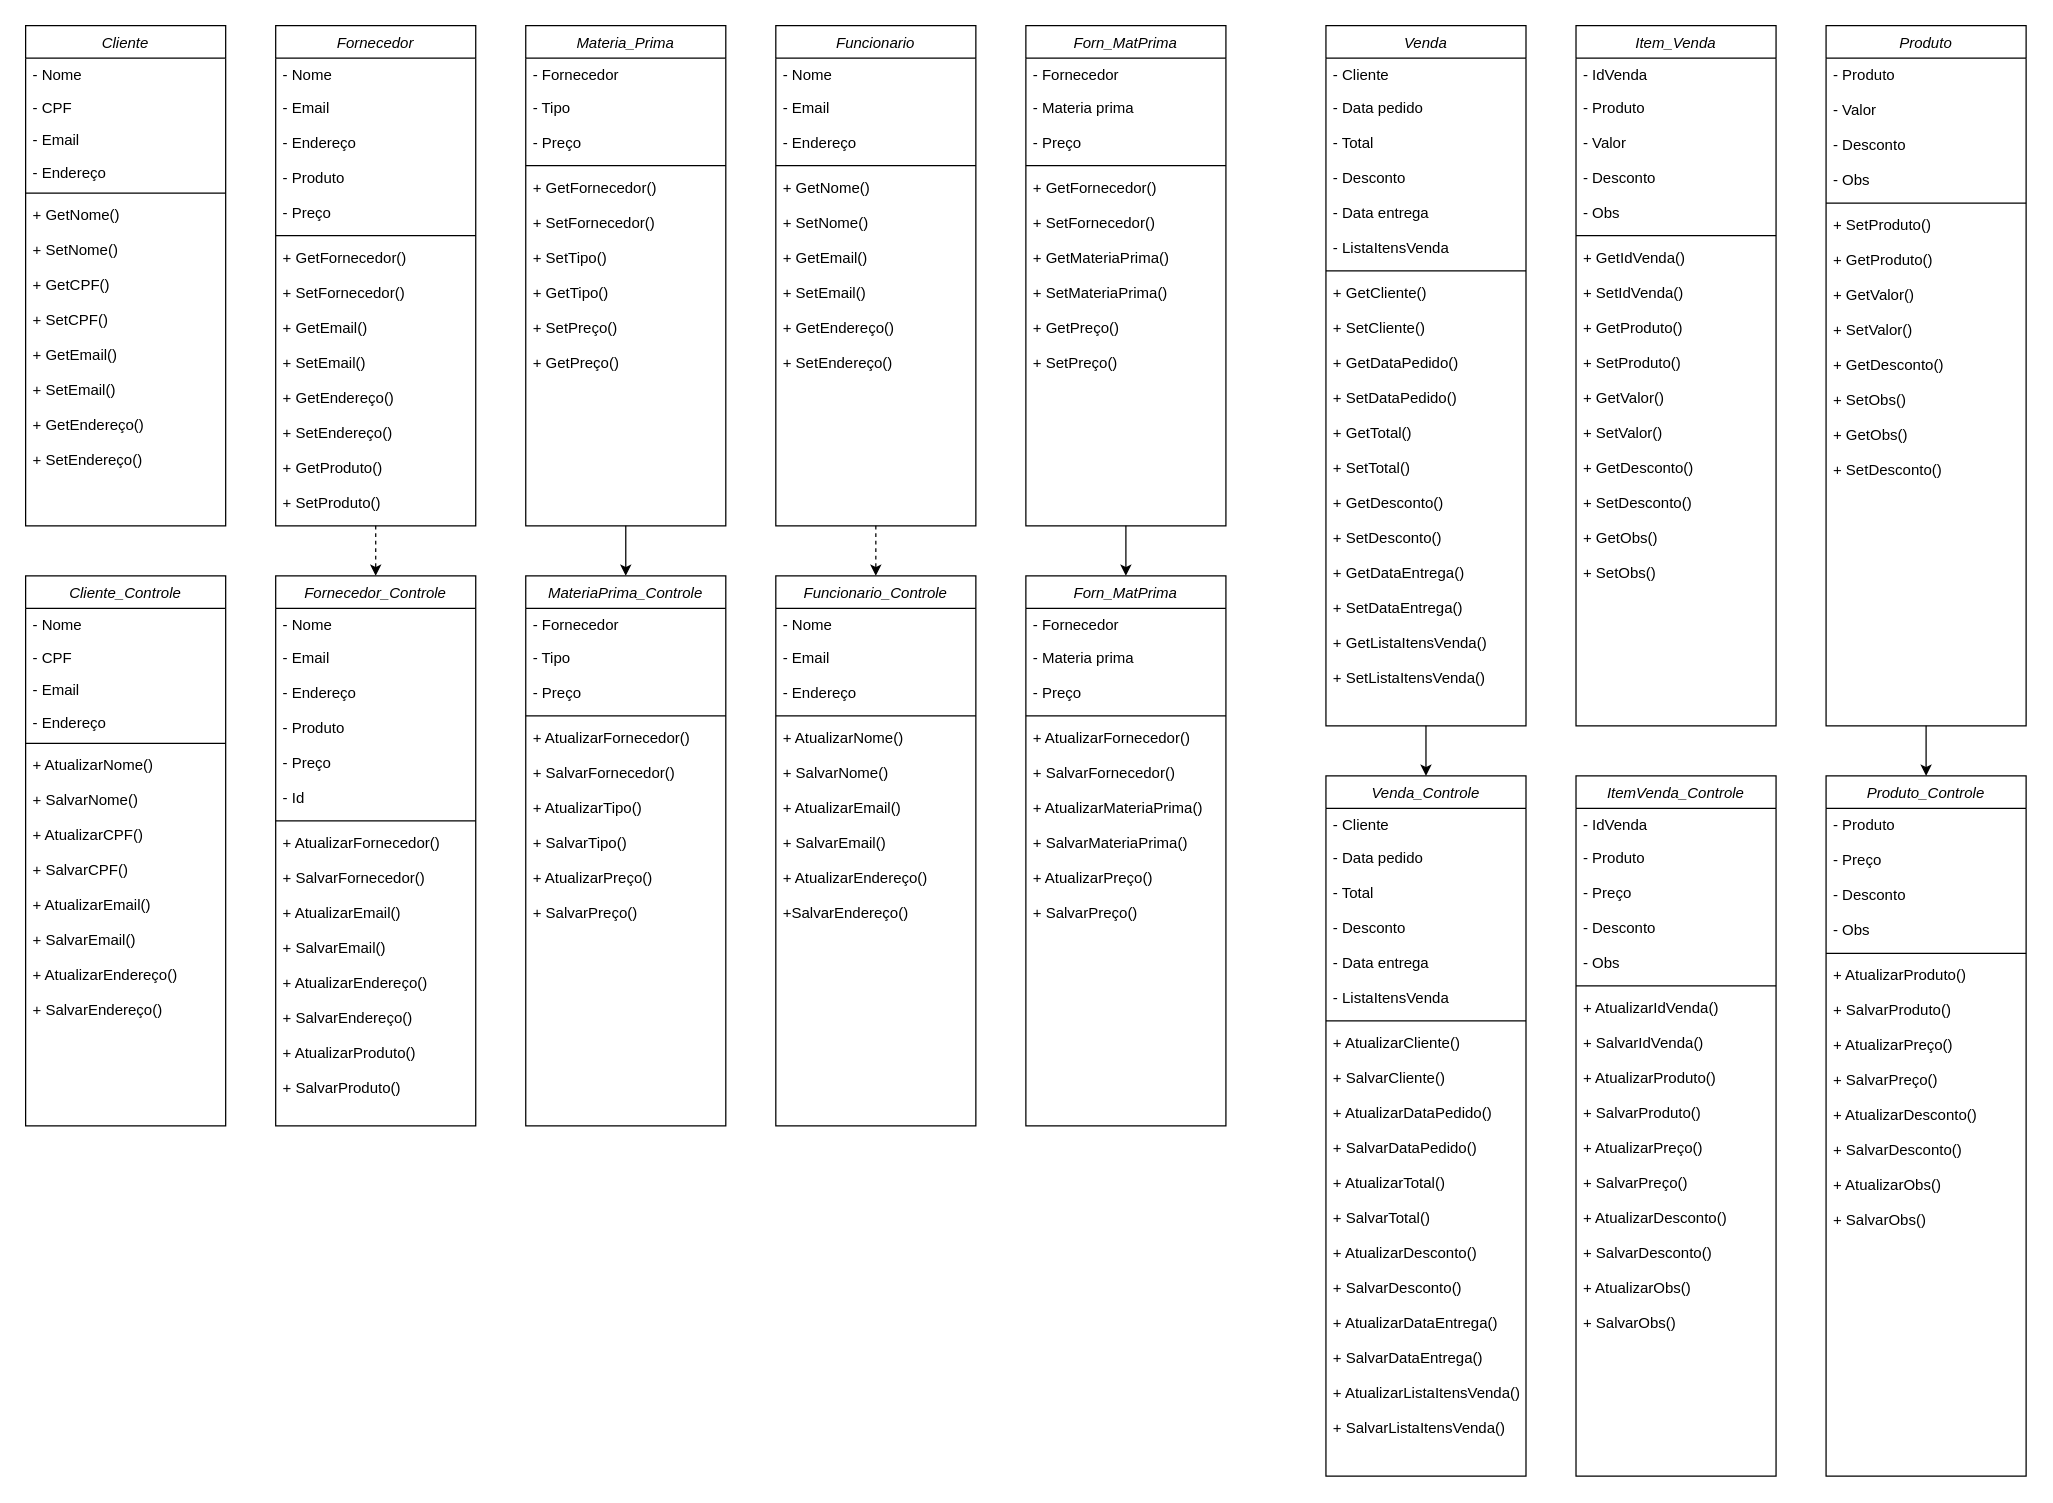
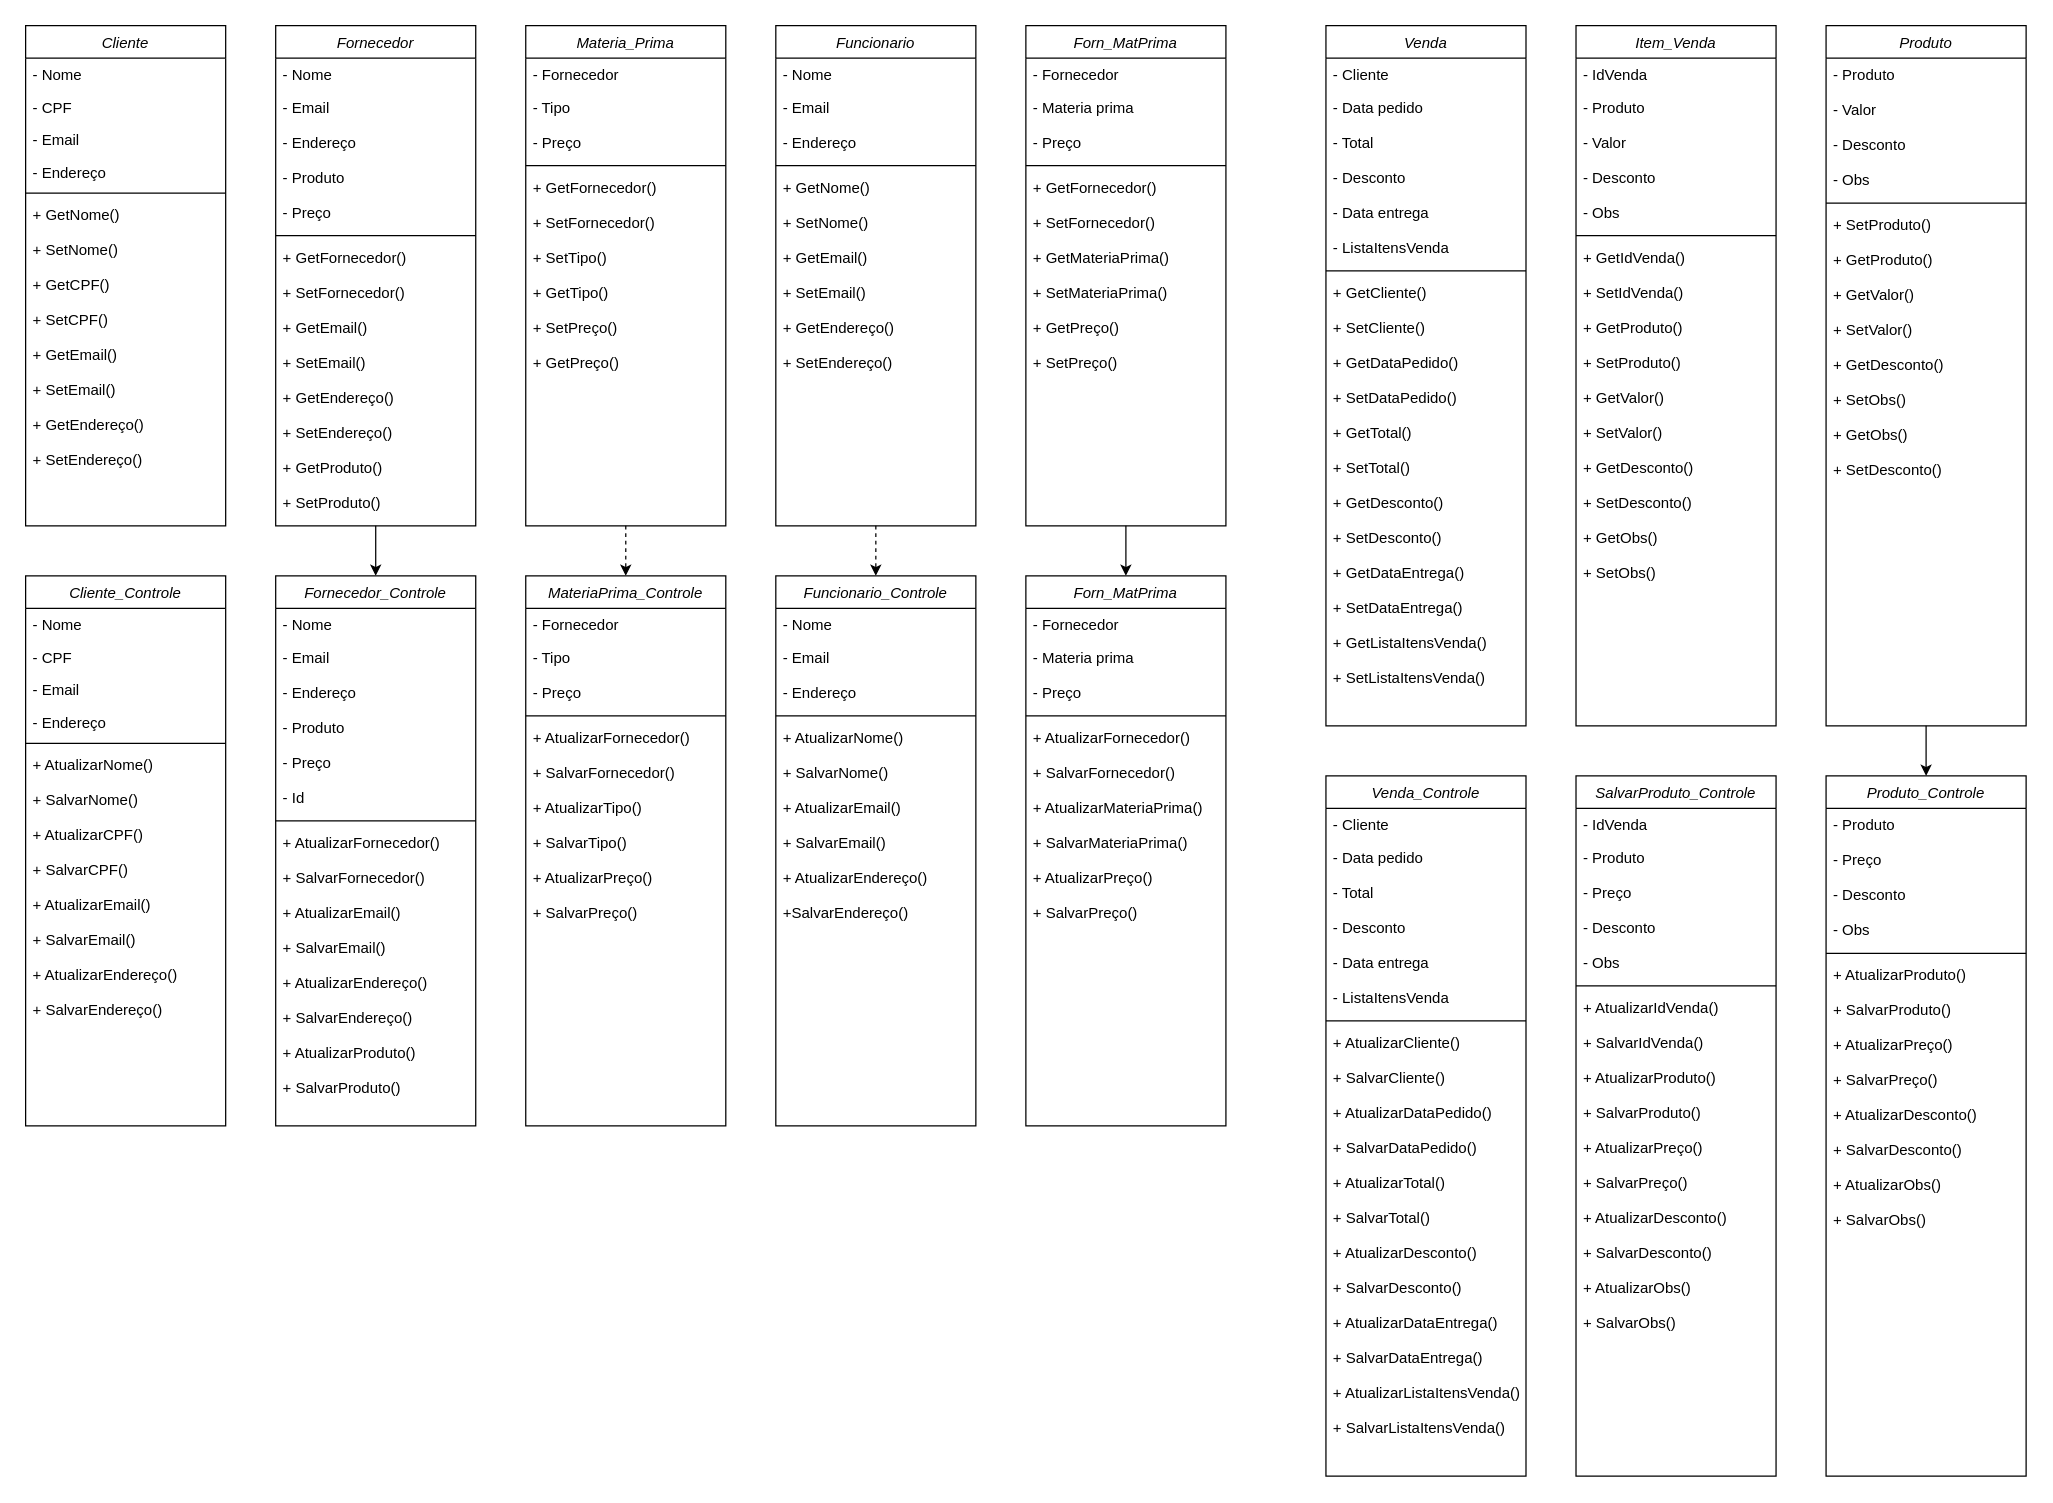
edge "Fornecedor" -> "Fornecedor_Controle": style dashed -> solid
edge "Materia_Prima" -> "MateriaPrima_Controle": style solid -> dashed
edge "Venda" -> "Venda_Controle": removed
node "ItemVenda_Controle": label "ItemVenda_Controle" -> "SalvarProduto_Controle"
